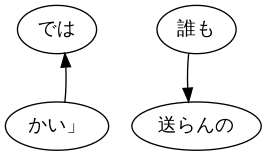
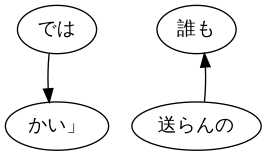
edge "誰も" -> "送らんの": reversed
edge "かい」" -> "では": reversed
